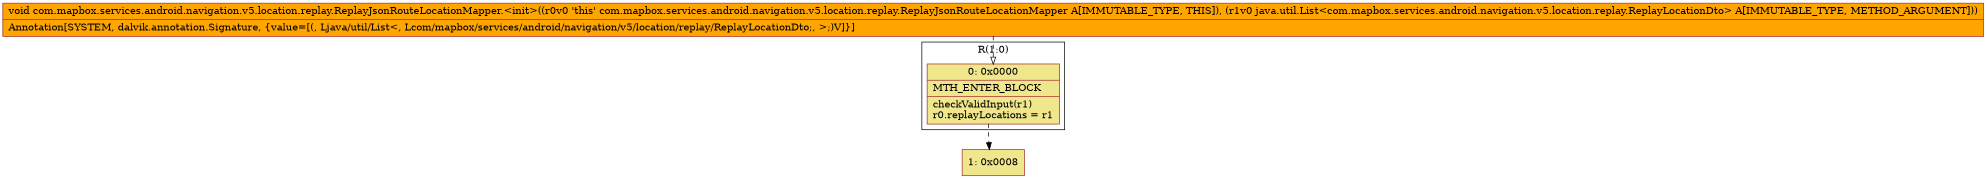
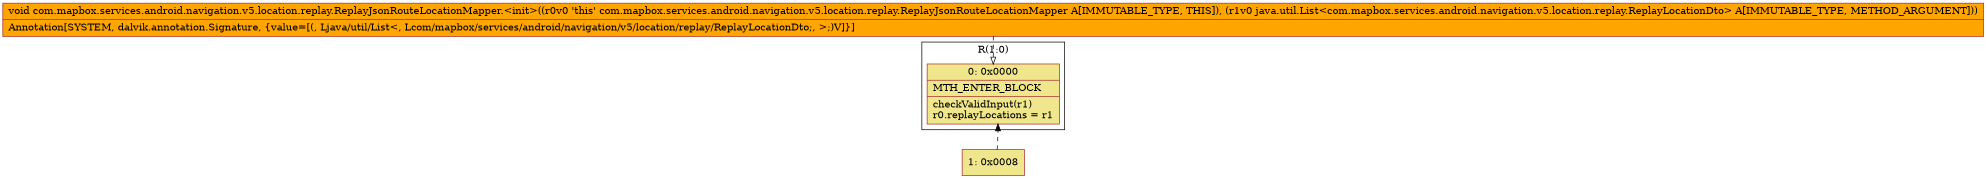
edge "0: 0x0000" -> "1: 0x0008": reversed
